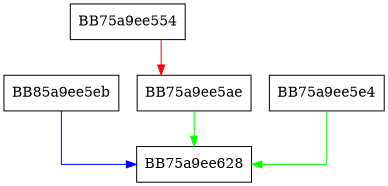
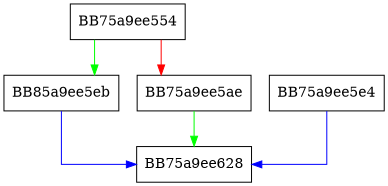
edge "BB75a9ee554" -> "BB85a9ee5eb": added
edge "BB75a9ee5e4" -> "BB75a9ee628": color green -> blue
